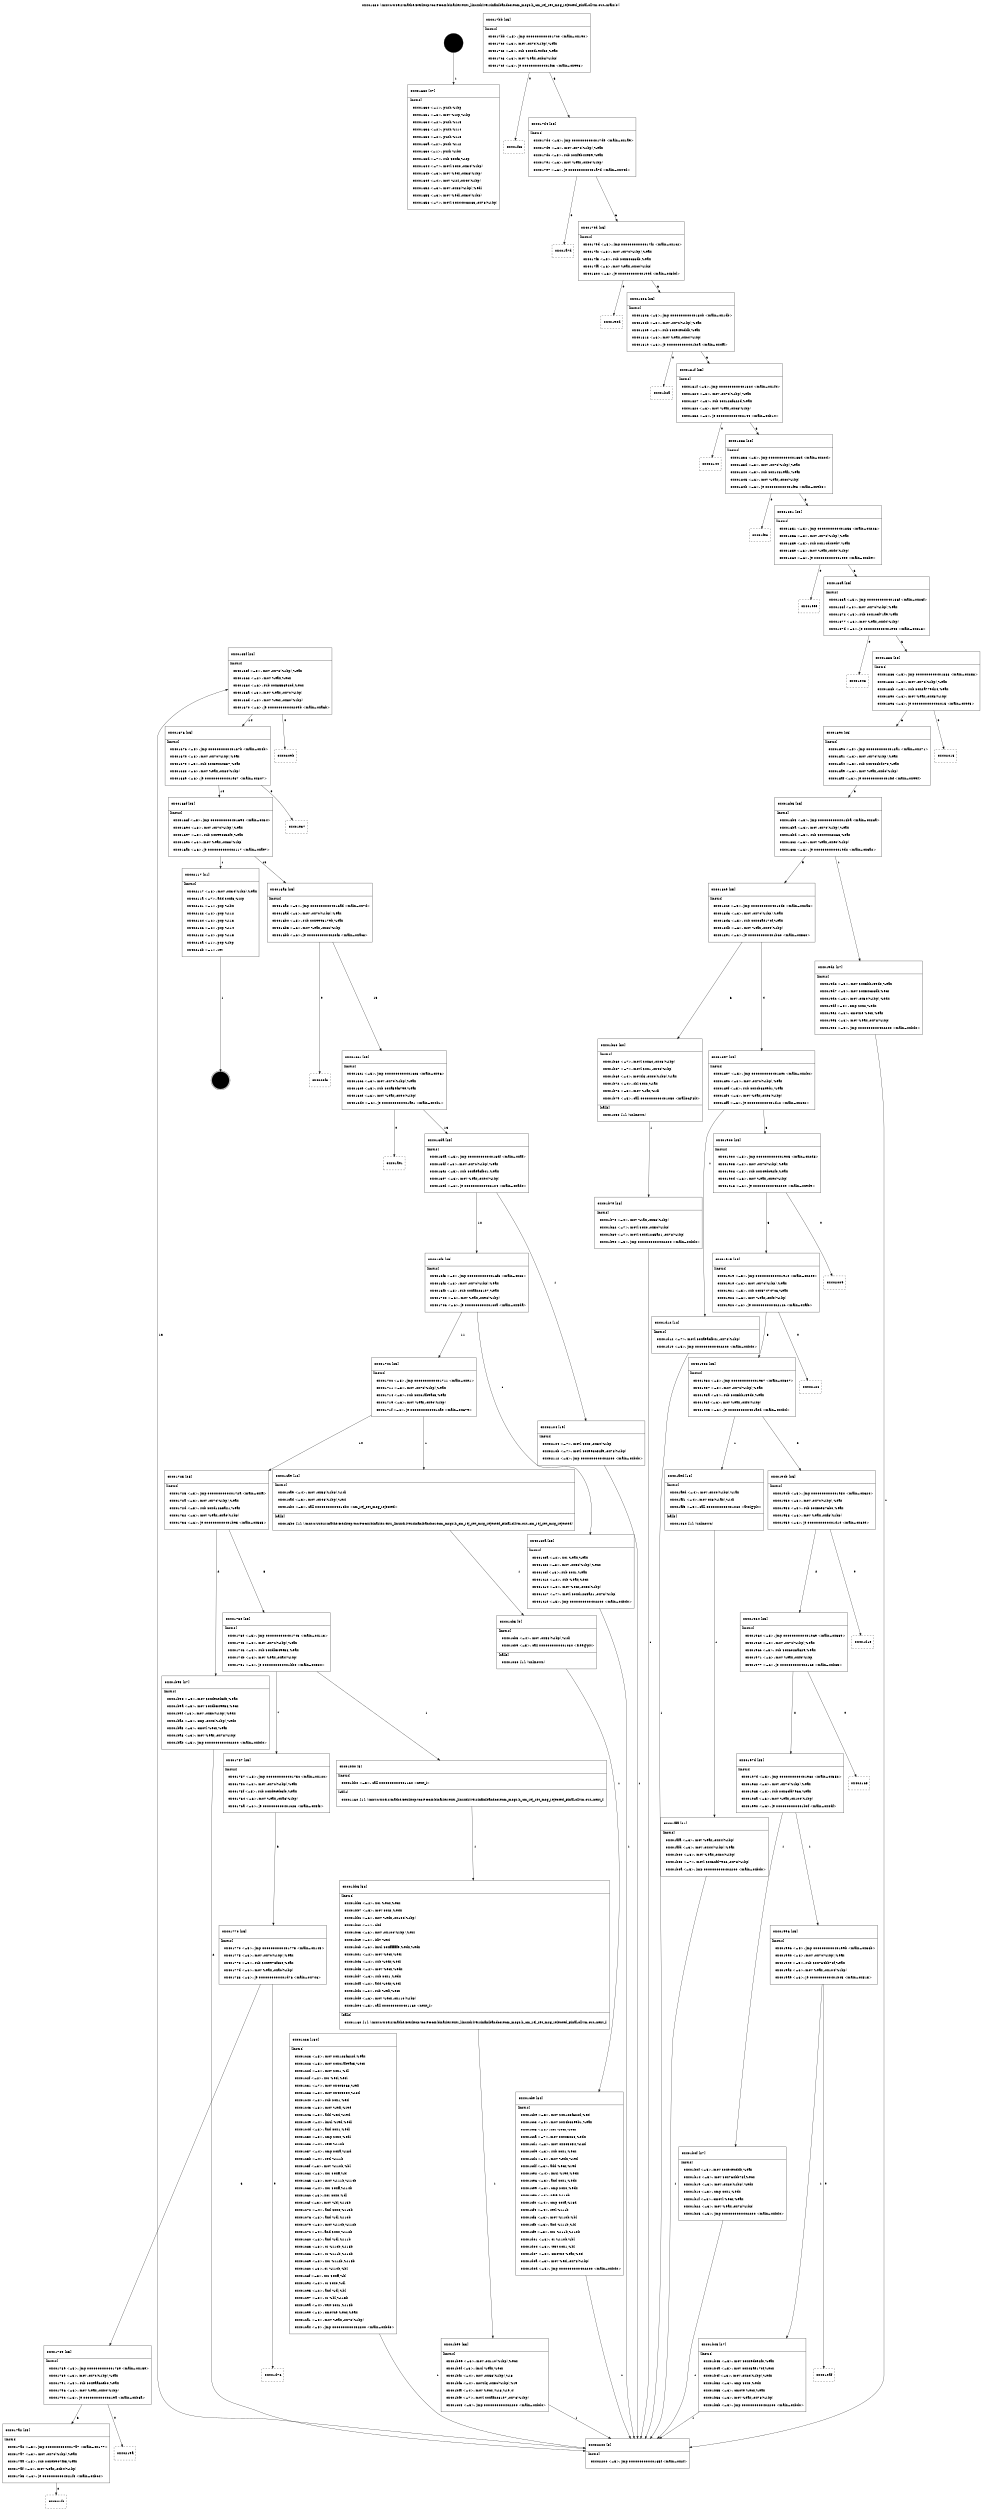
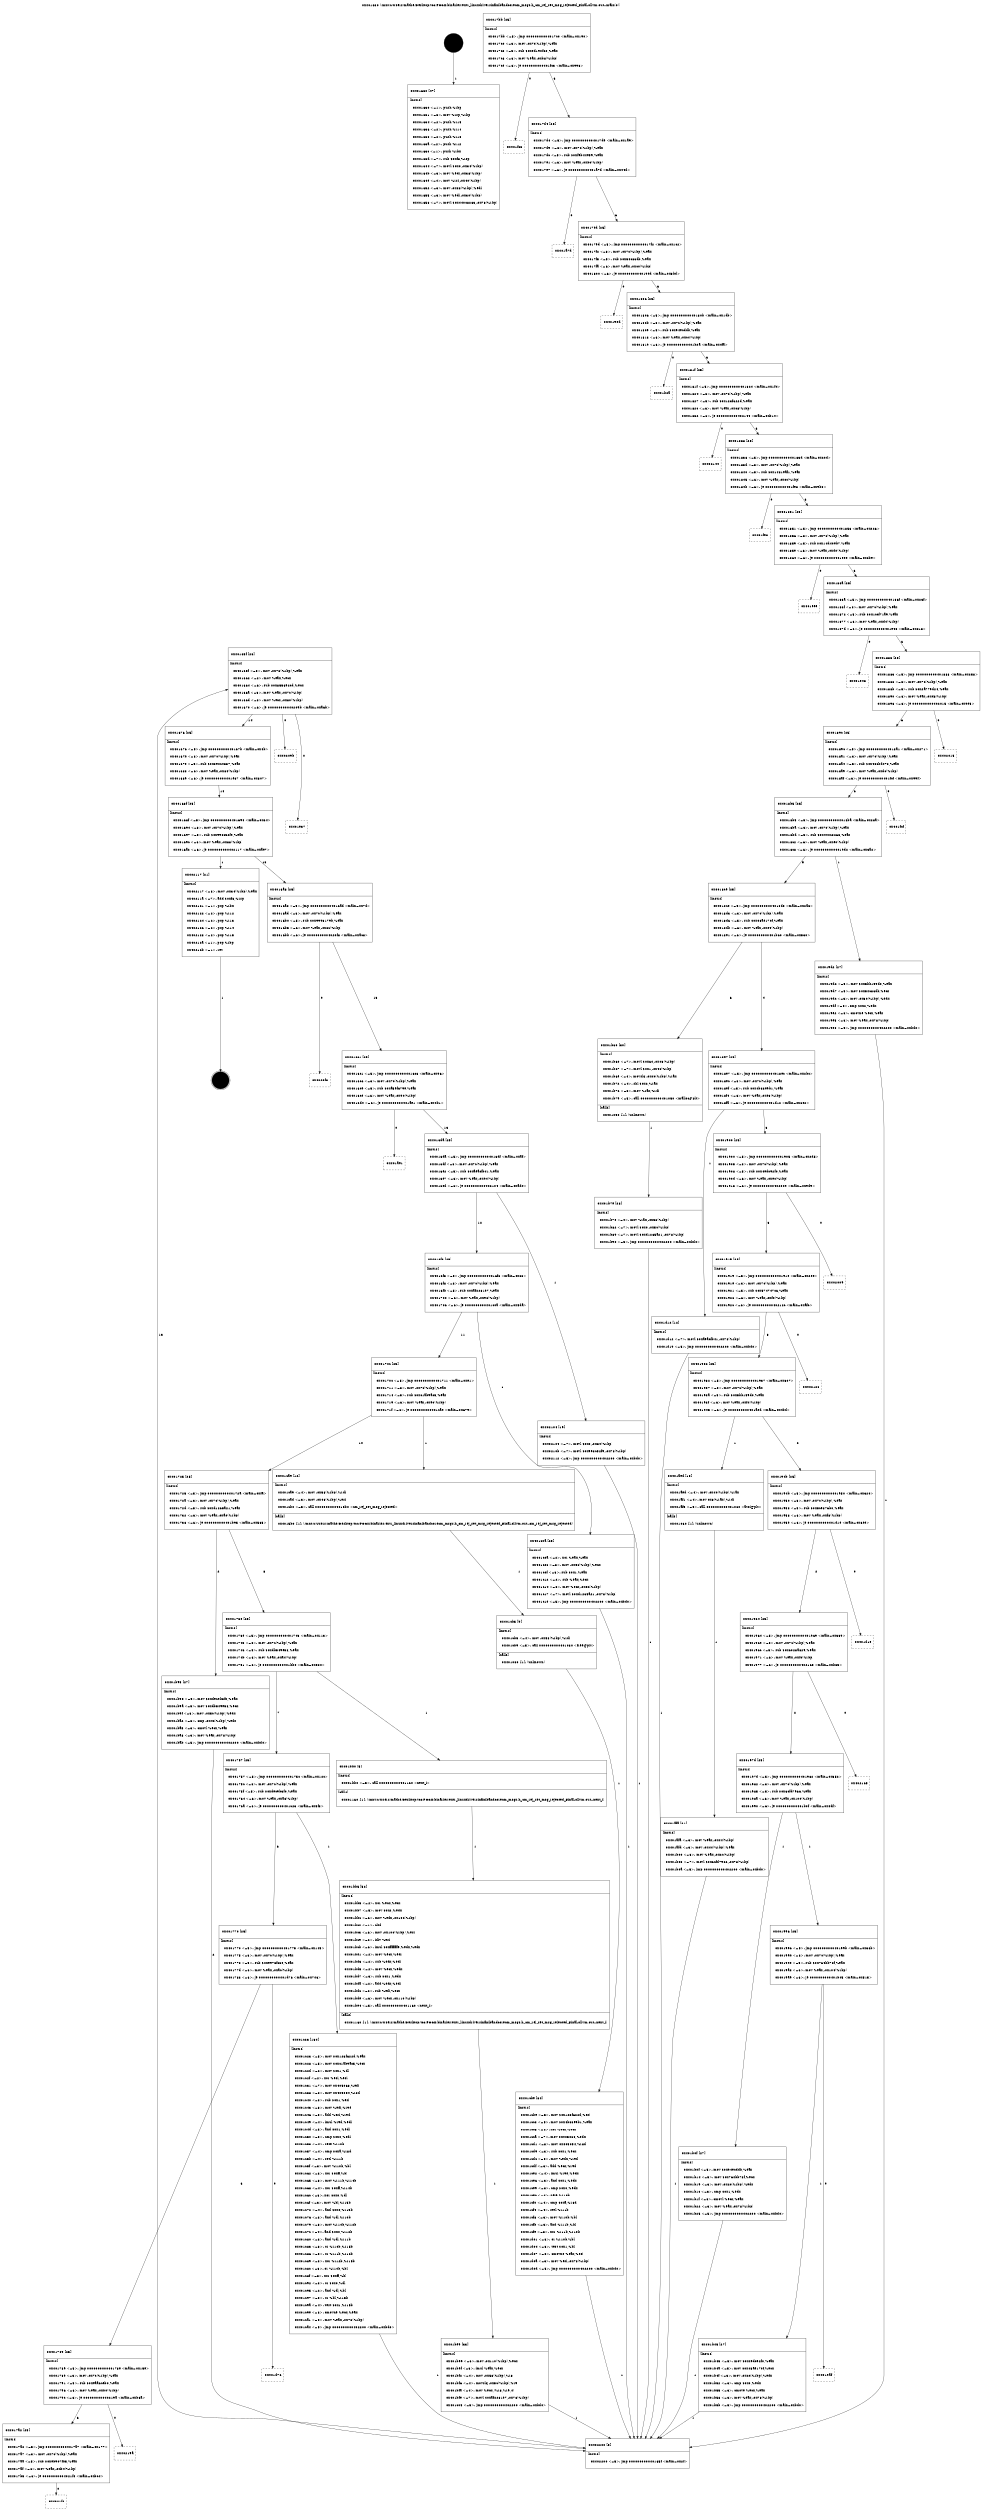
edge "0x401676 [25]" -> "0x401e37": now "0x40165f [23]" -> "0x401e37"
node "0x401fcf": added
edge "0x401757 [25]" -> "0x401c23 [134]": added, label "1"
